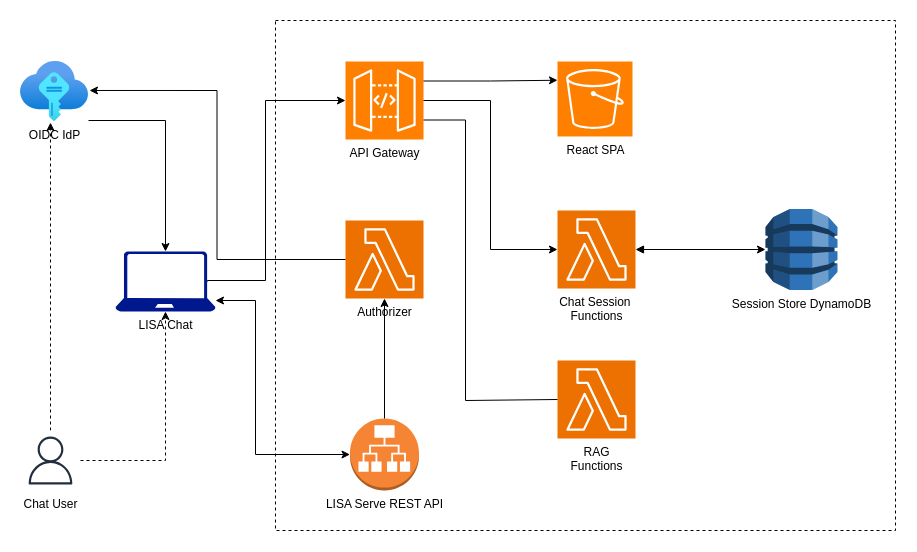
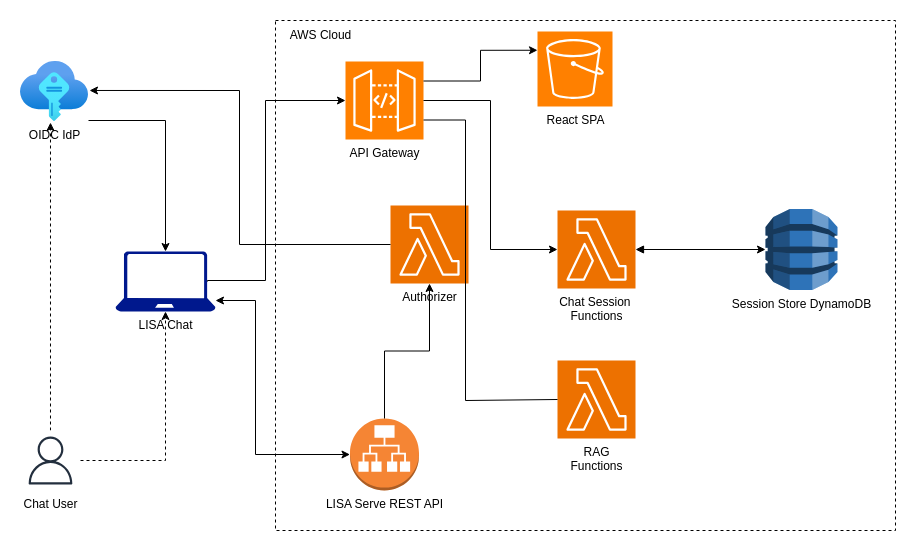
node "AWS Cloud": added
node "React SPA": moved (595, 99) -> (575, 69)
node "Authorizer": moved (385, 260) -> (430, 245)
